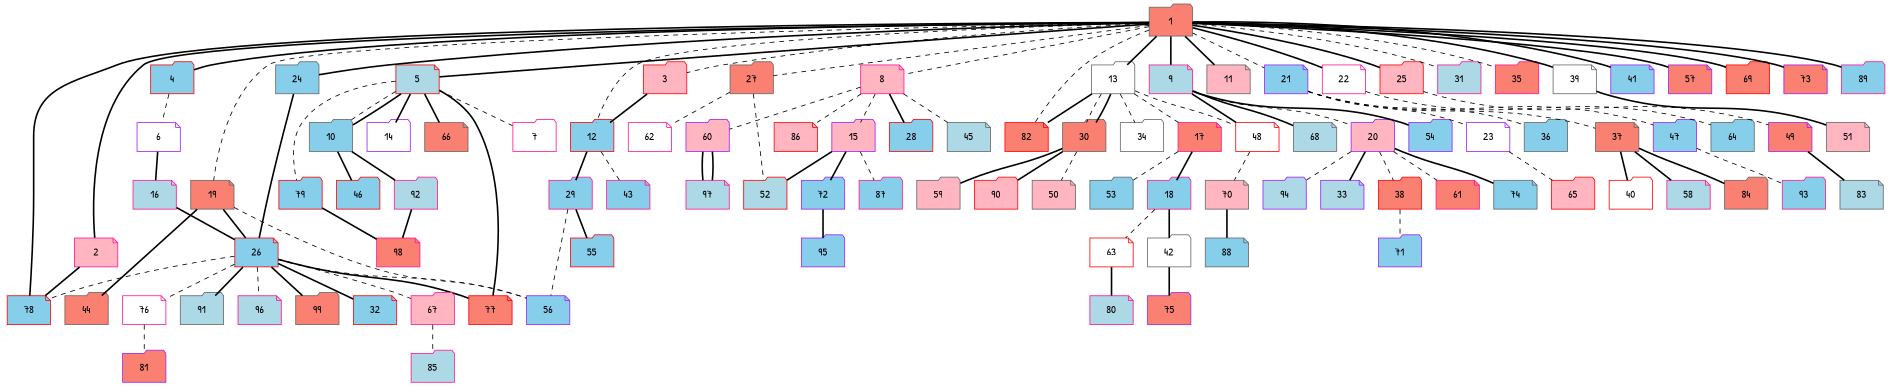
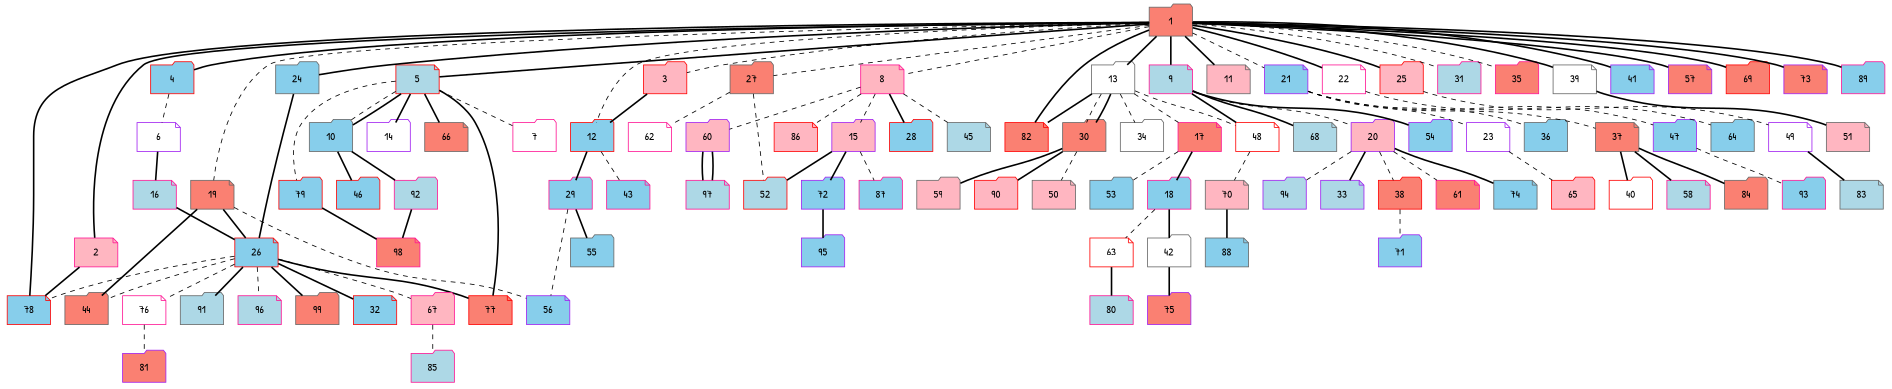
edge "1" -- "82": style dashed -> bold
node "49": fillcolor salmon -> white
node "55": color red -> gray40
edge "26" -- "56": now "26" -- "44"
